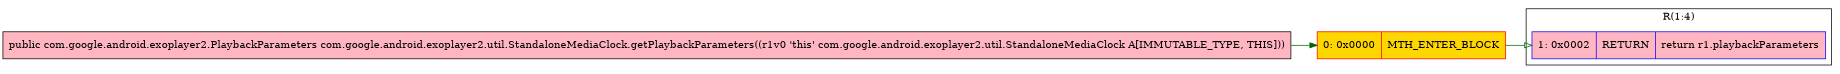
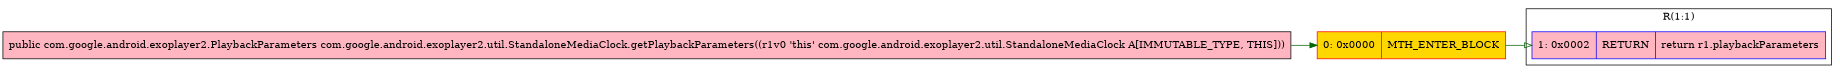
cluster "R(1:4)": label "R(1:4)" -> "R(1:1)"
